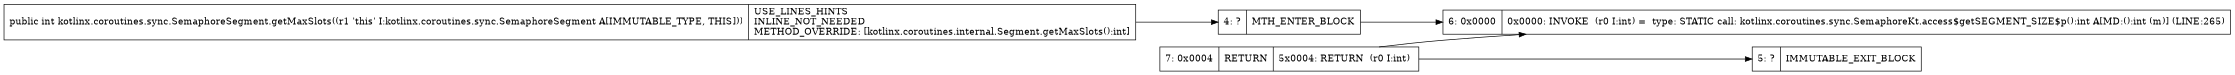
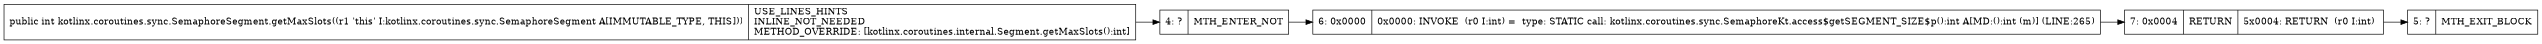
node "4: ?": text "MTH_ENTER_BLOCK" -> "MTH_ENTER_NOT"
edge "7: 0x0004" -> "6: 0x0000": reversed
node "5: ?": text "IMMUTABLE_EXIT_BLOCK" -> "MTH_EXIT_BLOCK"
